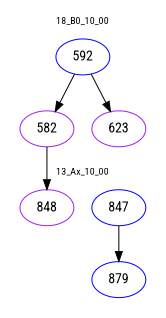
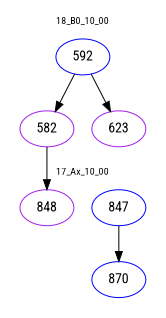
cluster "13_Ax_10_00": label "13_Ax_10_00" -> "17_Ax_10_00"
node "879": label "879" -> "870"
